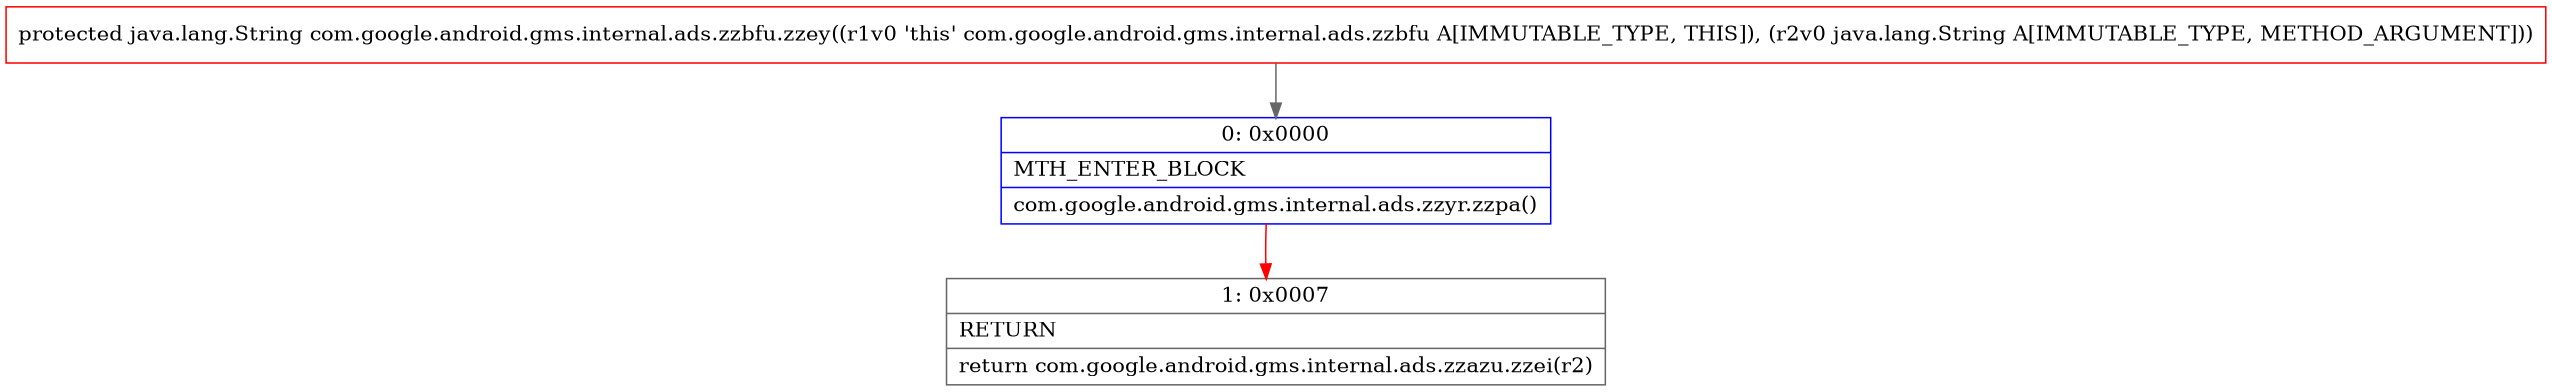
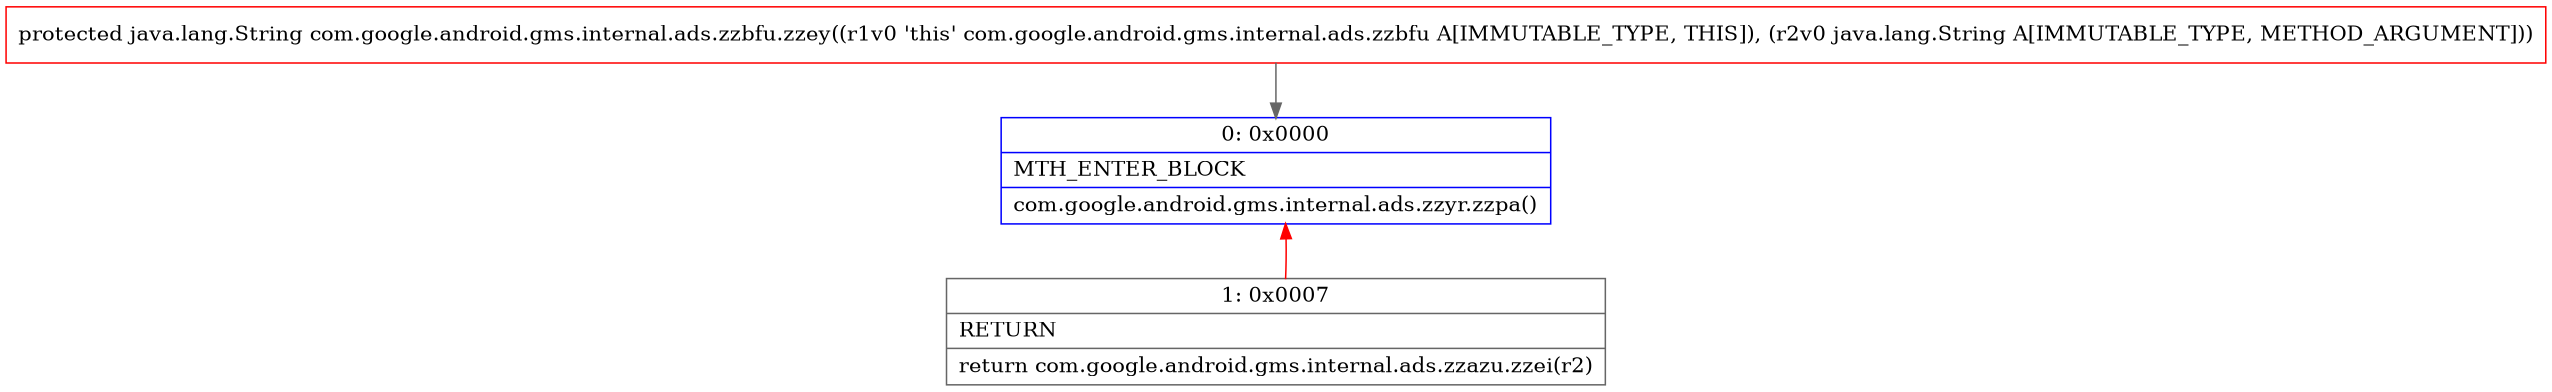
edge "0: 0x0000" -> "1: 0x0007": reversed
